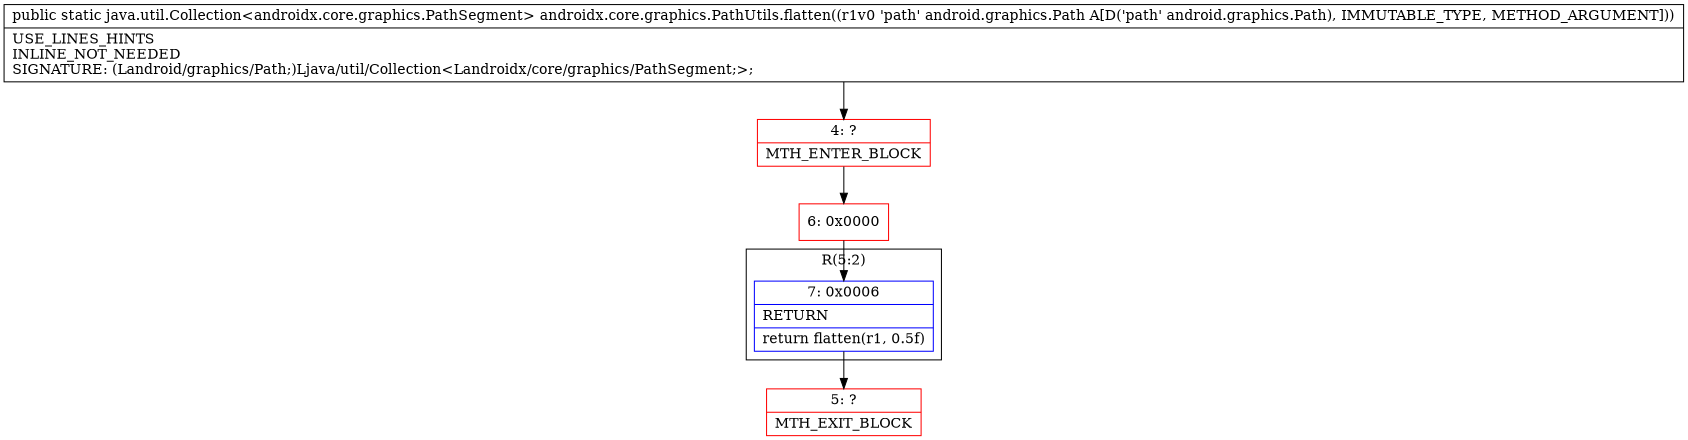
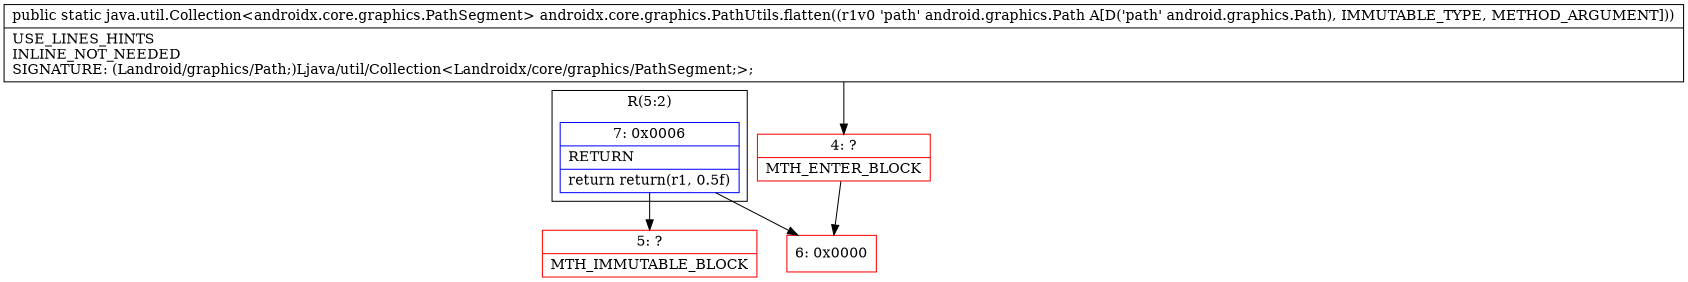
edge "6: 0x0000" -> "7: 0x0006": reversed
node "7: 0x0006": text "return flatten(r1, 0.5f)" -> "return return(r1, 0.5f)"
node "5: ?": text "MTH_EXIT_BLOCK" -> "MTH_IMMUTABLE_BLOCK"
